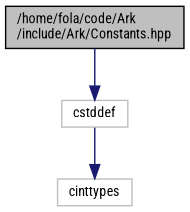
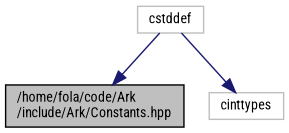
edge "/home/fola/code/Ark /include/Ark/Constants.hpp" -> "cstddef": reversed
